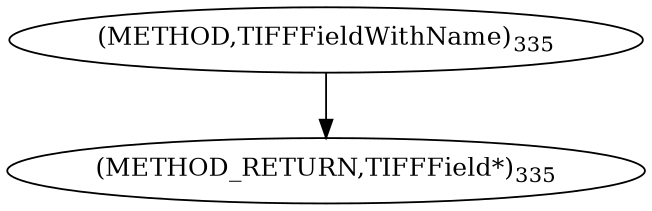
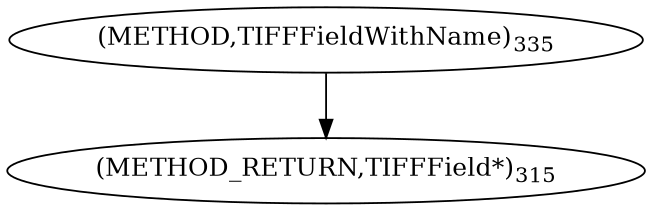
node "(METHOD_RETURN,TIFFField*)": text "335" -> "315"
